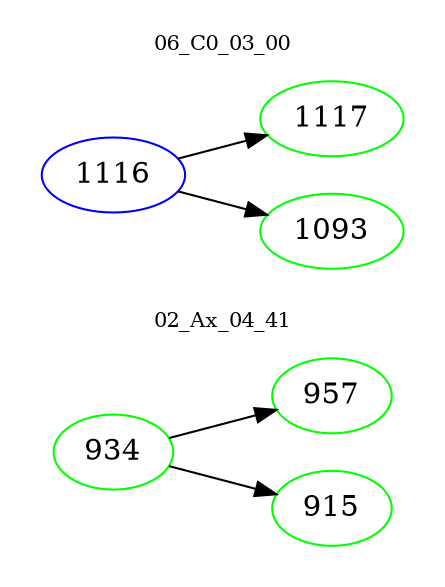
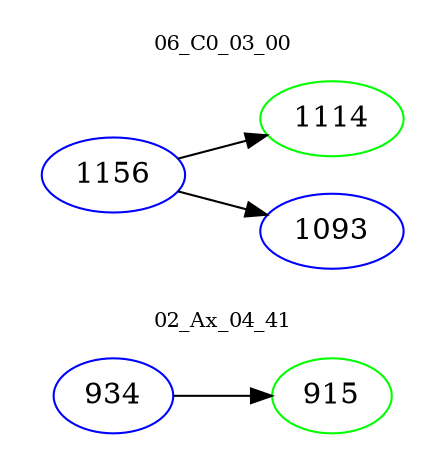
node "1117": label "1117" -> "1114"
node "1116": label "1116" -> "1156"
node "1093": color green -> blue
node "957": removed
node "934": color green -> blue
